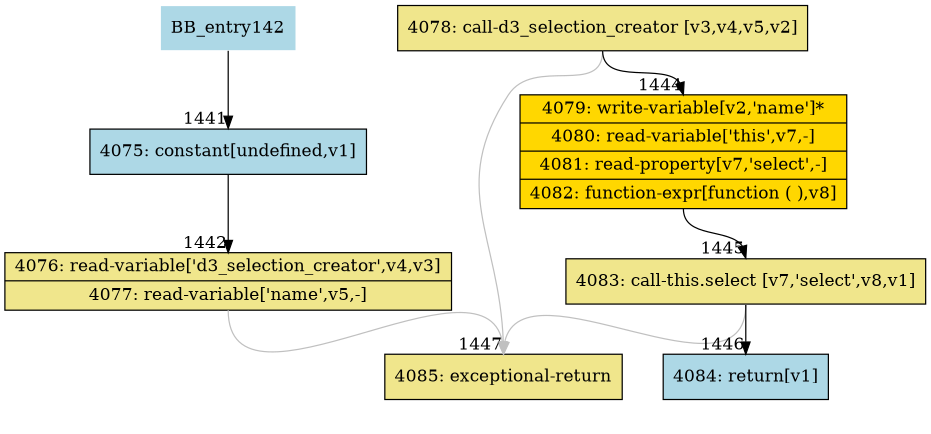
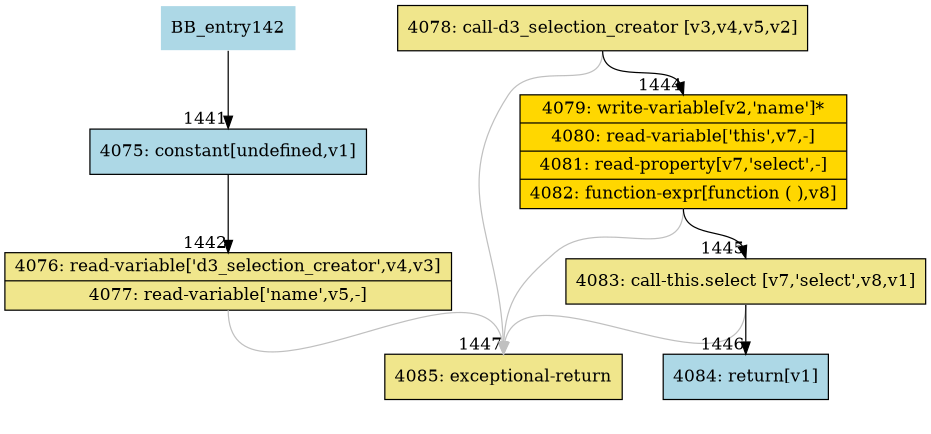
edge "4079: write-variable[v2,'name']*" -> "4085: exceptional-return": added
